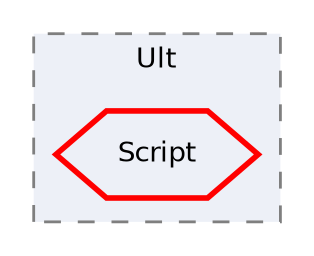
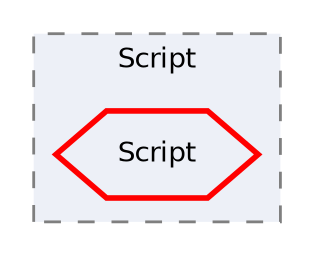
cluster "Ult": label "Ult" -> "Script"
